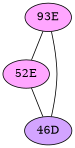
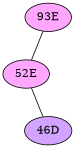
edge "93E" -- "46D": removed
